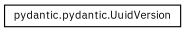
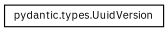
node "pydantic.pydantic.UuidVersion": label "pydantic.pydantic.UuidVersion" -> "pydantic.types.UuidVersion"
